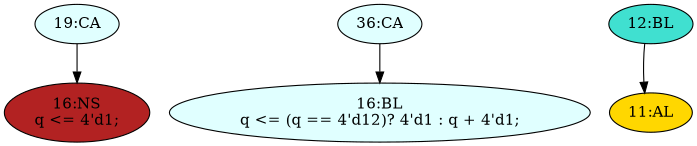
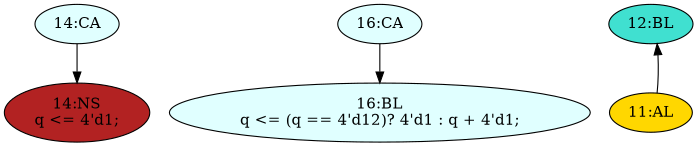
node "19:CA": label "19:CA" -> "14:CA"
node "36:CA": label "36:CA" -> "16:CA"
edge "12:BL" -> "11:AL": reversed
node "16:NS q <= 4'd1;": label "16:NS q <= 4'd1;" -> "14:NS q <= 4'd1;"
